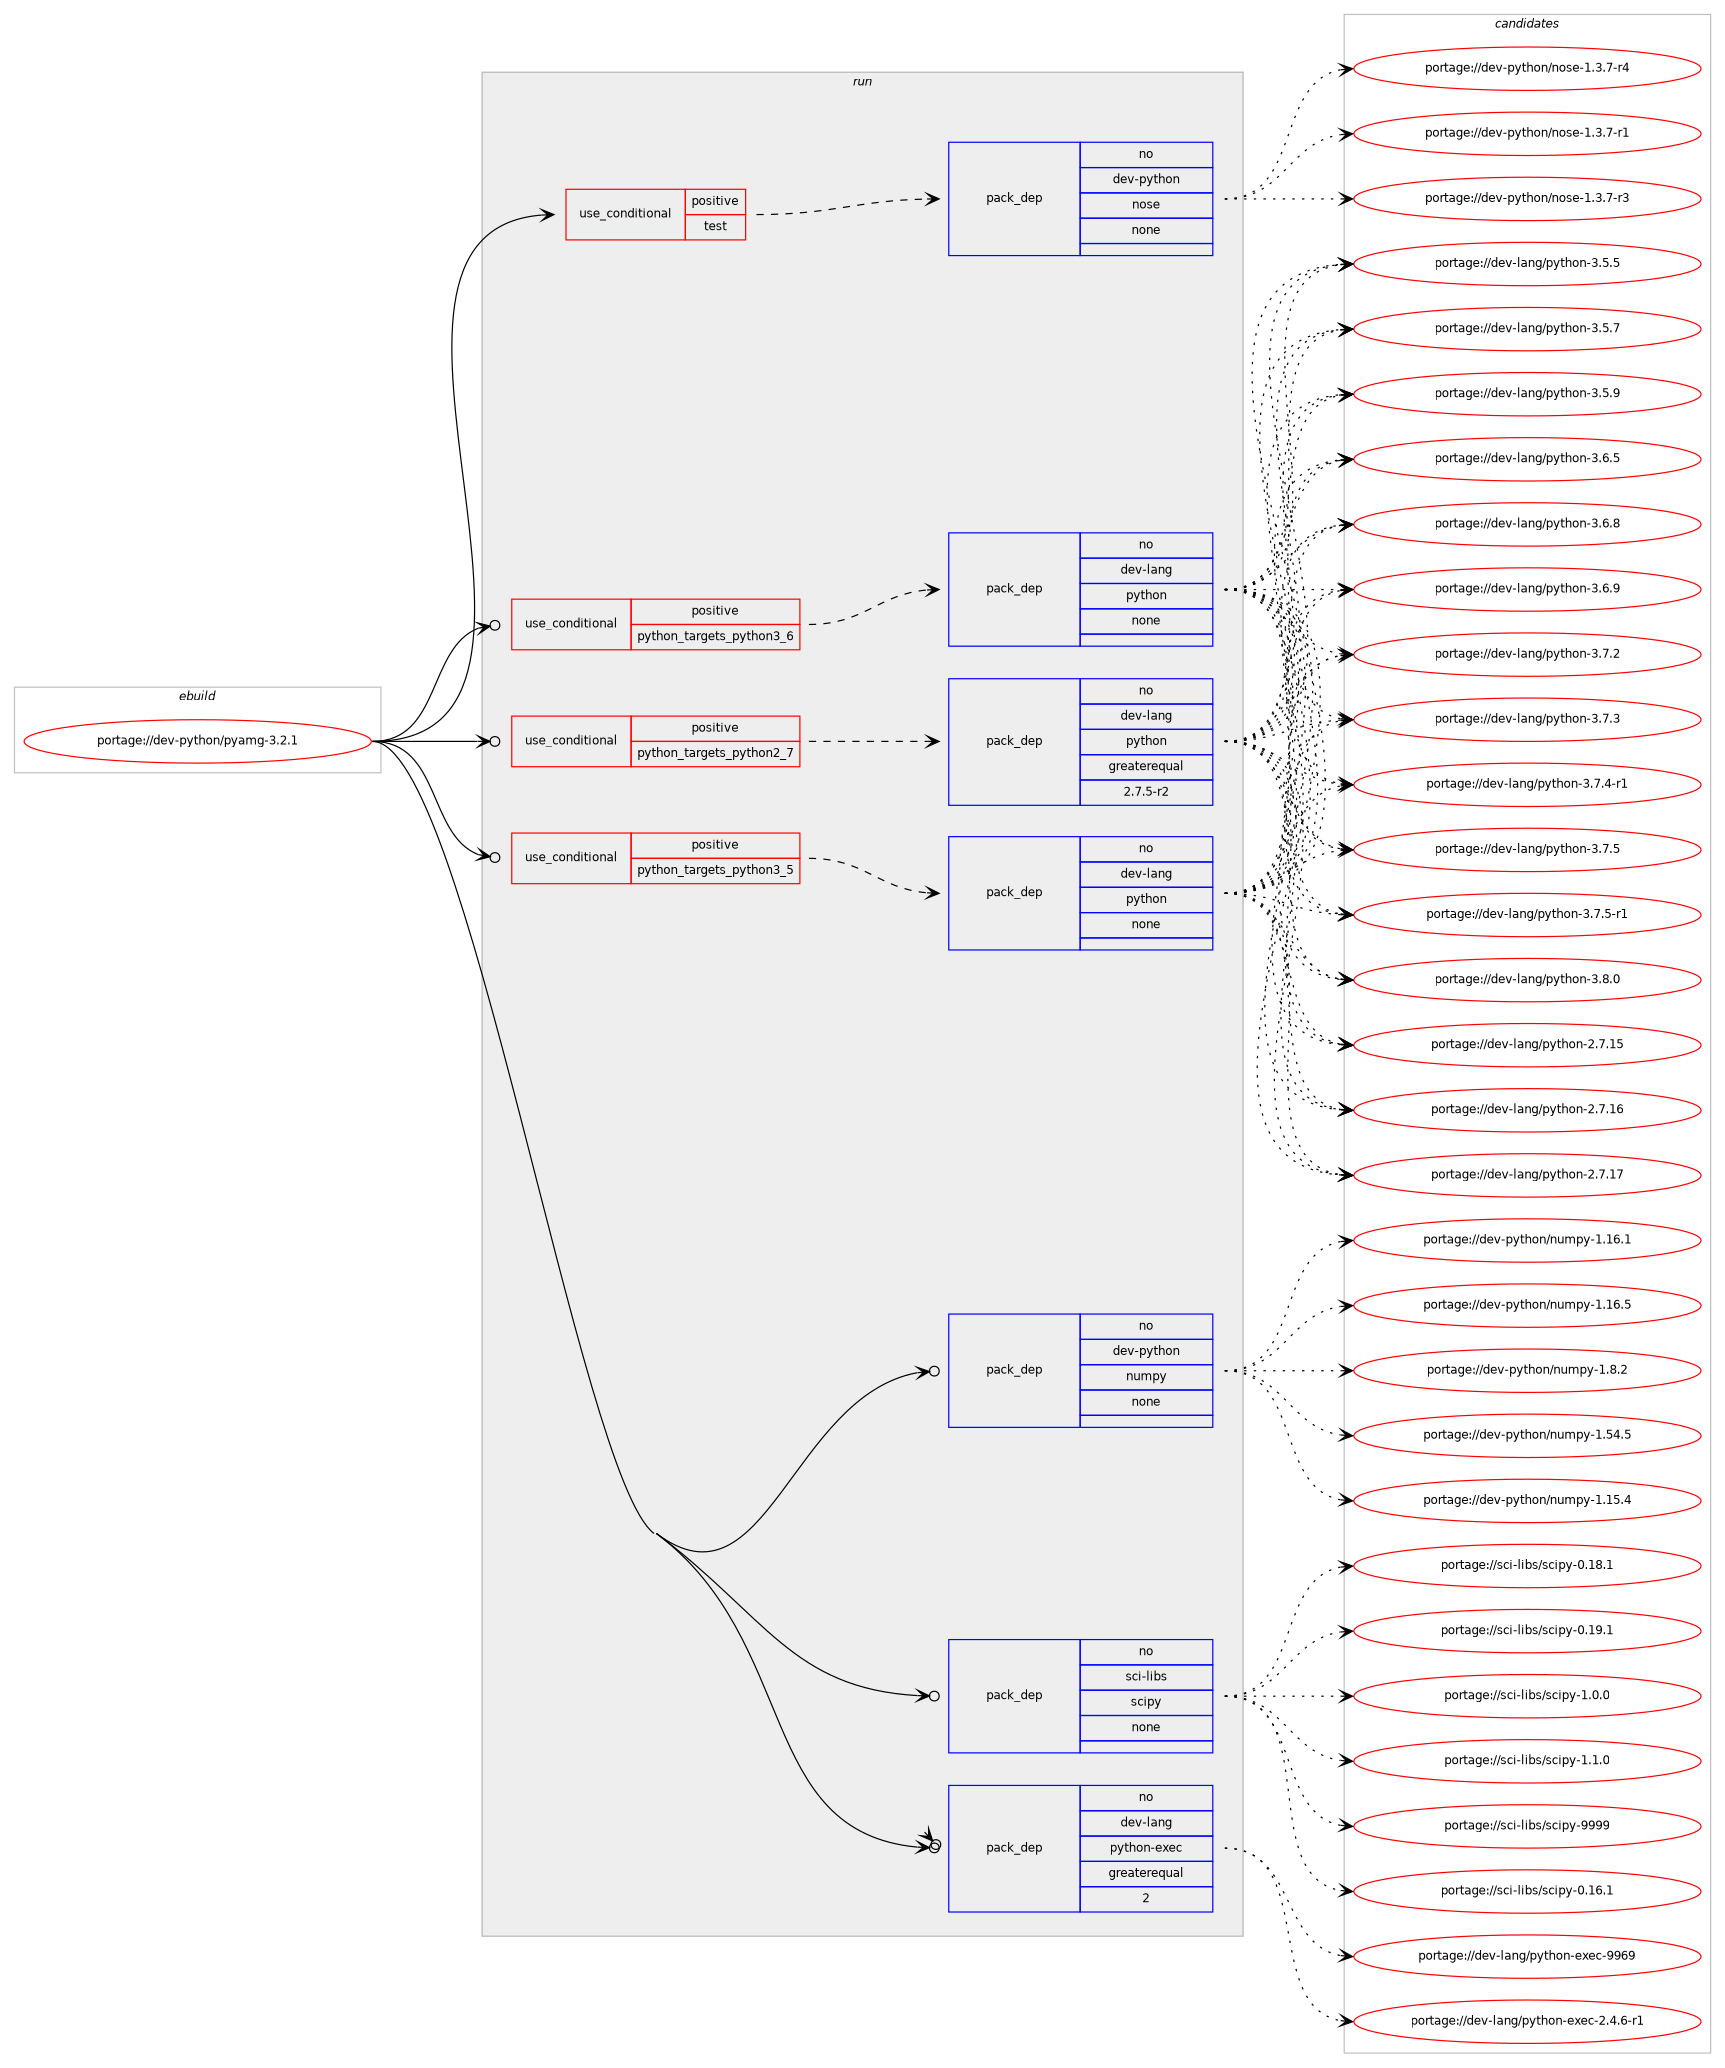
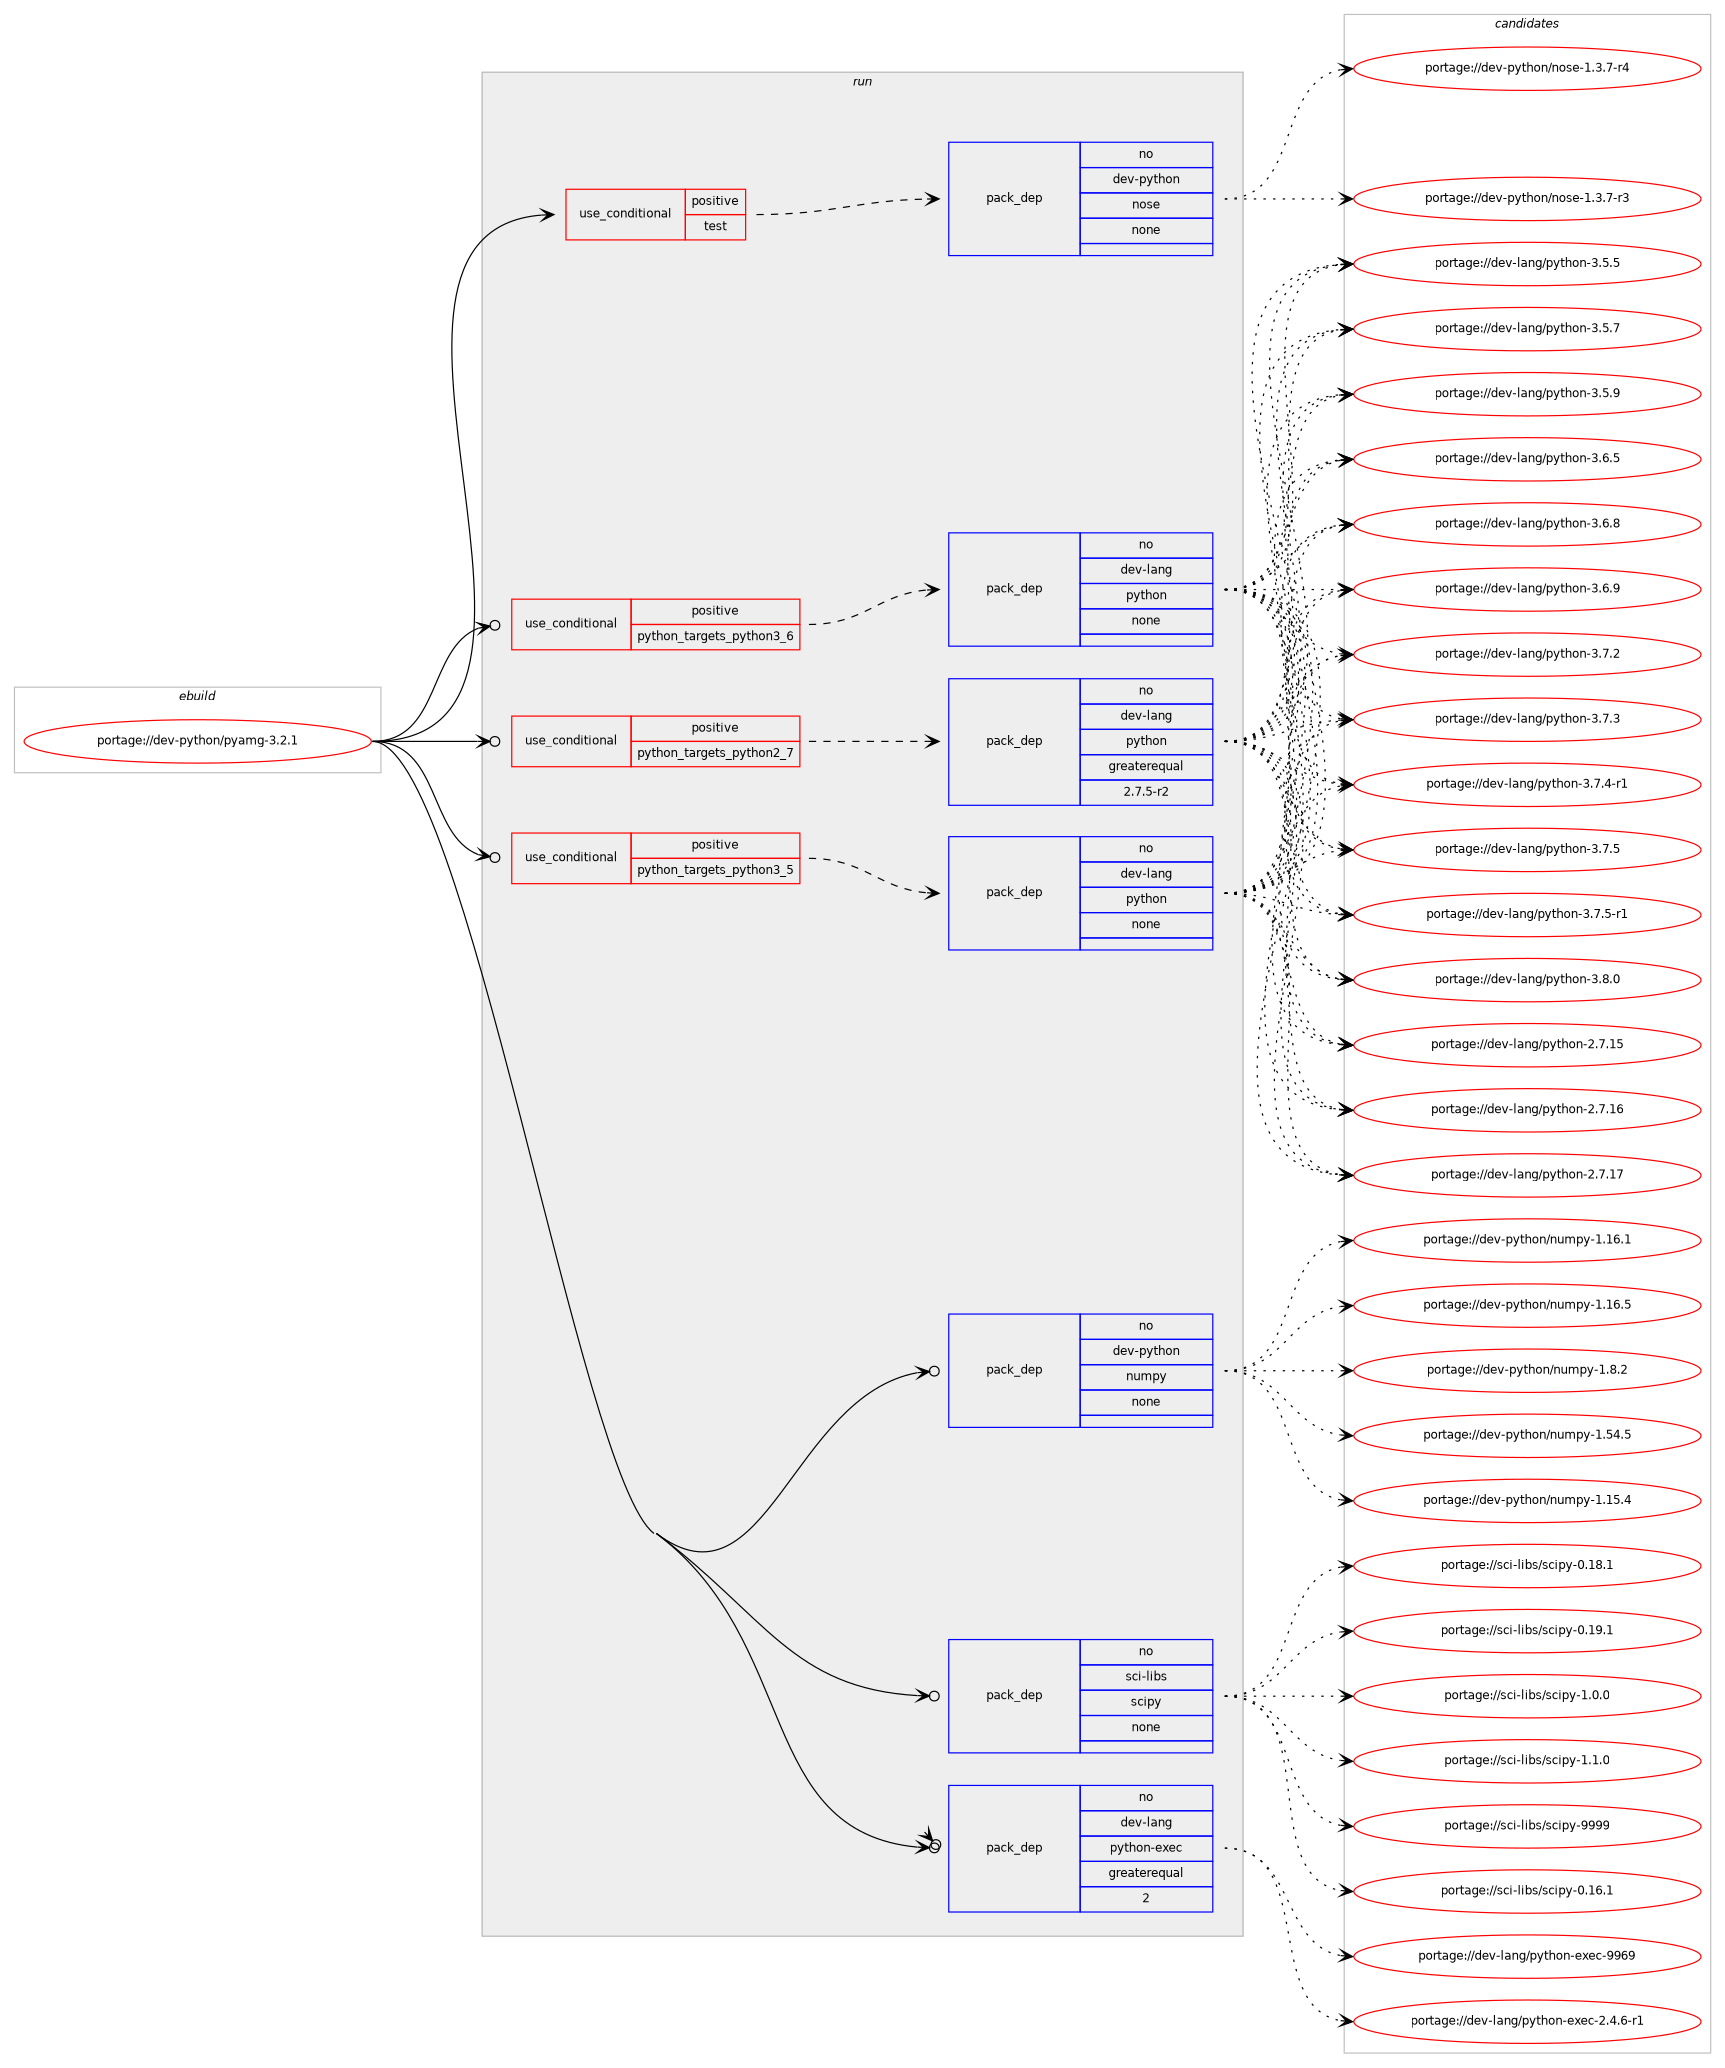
node "portage://dev-python/nose-1.3.7-r1": removed
